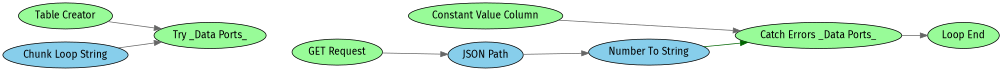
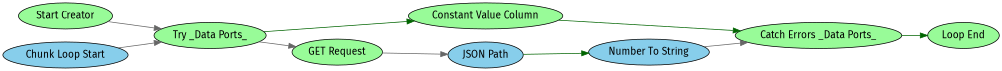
node "Table Creator": label "Table Creator" -> "Start Creator"
edge "Constant Value Column" -> "Catch Errors _Data Ports_": color gray40 -> darkgreen
edge "Try _Data Ports_" -> "Constant Value Column": added
edge "Catch Errors _Data Ports_" -> "Loop End": color gray40 -> darkgreen
edge "Try _Data Ports_" -> "GET Request": added
edge "Number To String" -> "Catch Errors _Data Ports_": color darkgreen -> gray40
edge "JSON Path" -> "Number To String": color gray40 -> darkgreen
node "Chunk Loop String": label "Chunk Loop String" -> "Chunk Loop Start"
